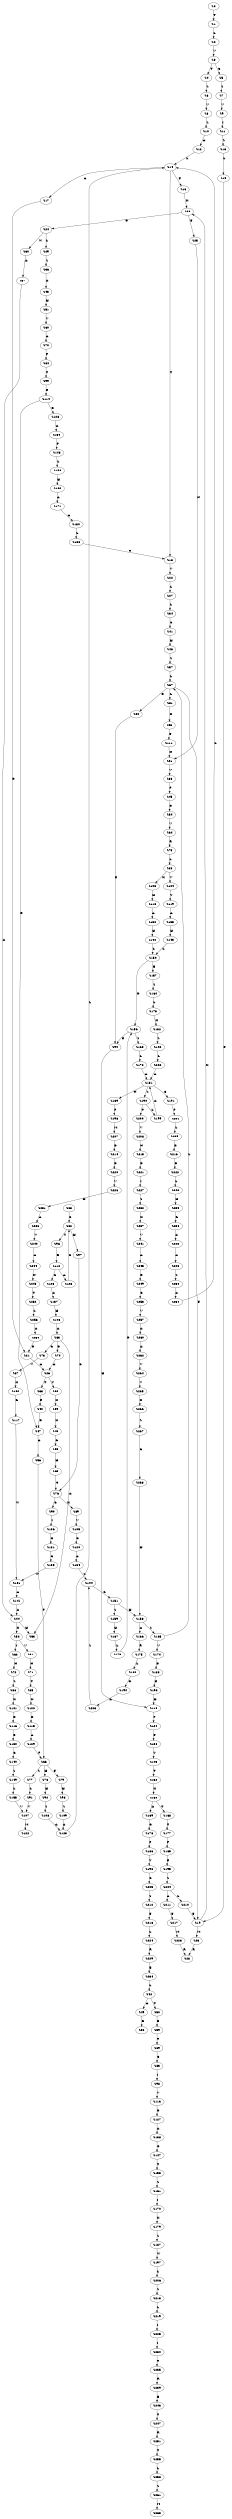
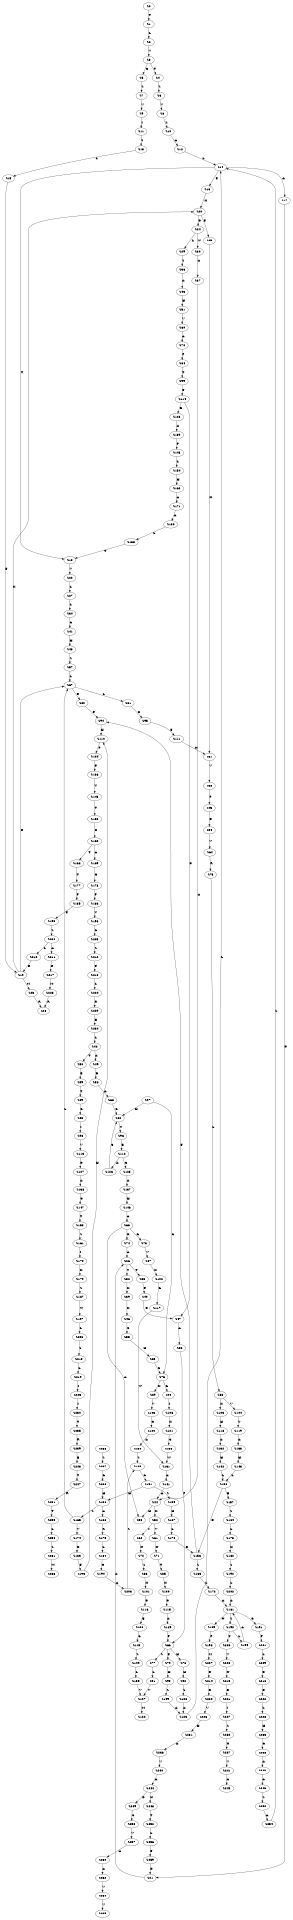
edge "S58" -> "S68": added, label "A"
edge "S82" -> "S97": reversed
edge "S245" -> "S249": now "S244" -> "S249"
edge "S67" -> "S19": reversed
edge "S256" -> "S259": label "A" -> "F"
edge "S265" -> "S266": removed, label "K"
